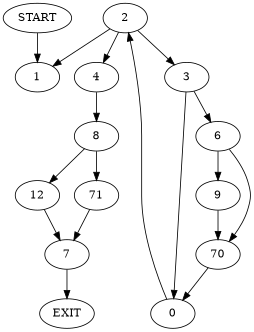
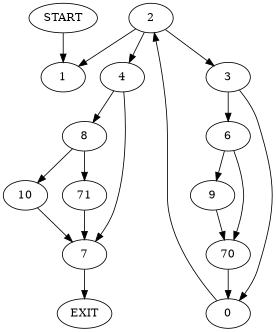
edge "4" -> "7": added
node "12": label "12" -> "10"
